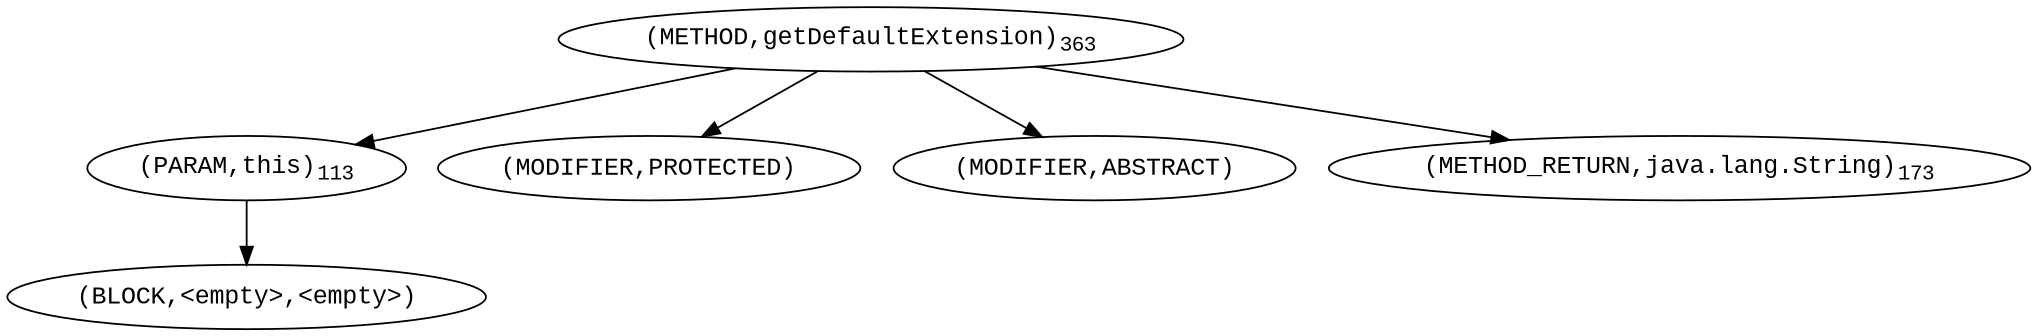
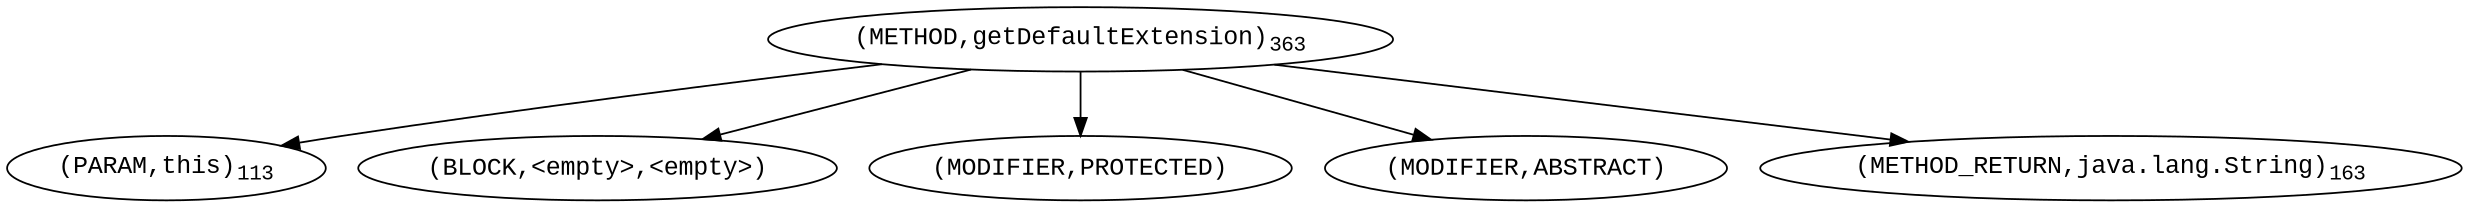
node "(METHOD_RETURN,java.lang.String)": text "173" -> "163"
edge "(PARAM,this)" -> "(BLOCK,<empty>,<empty>)": now "(METHOD,getDefaultExtension)" -> "(BLOCK,<empty>,<empty>)"
